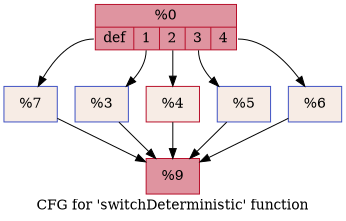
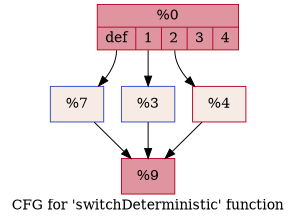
node "%5": removed
node "%6": removed
